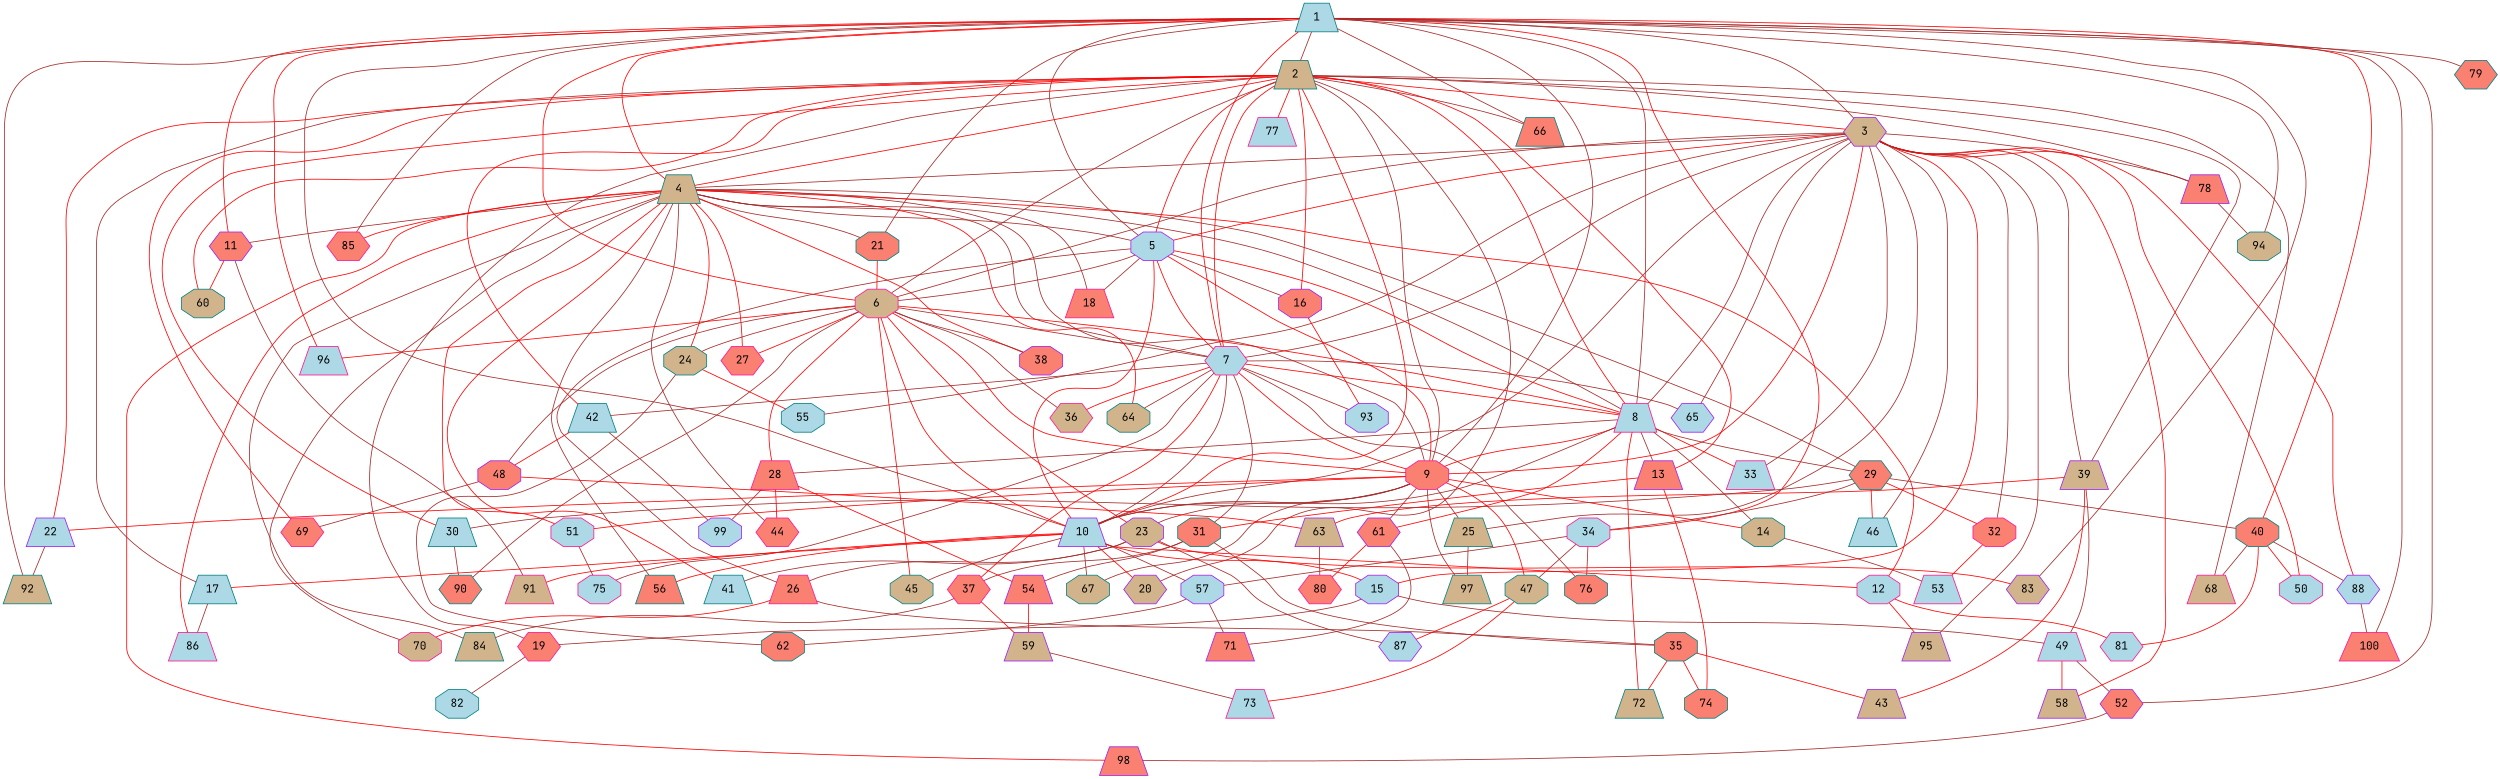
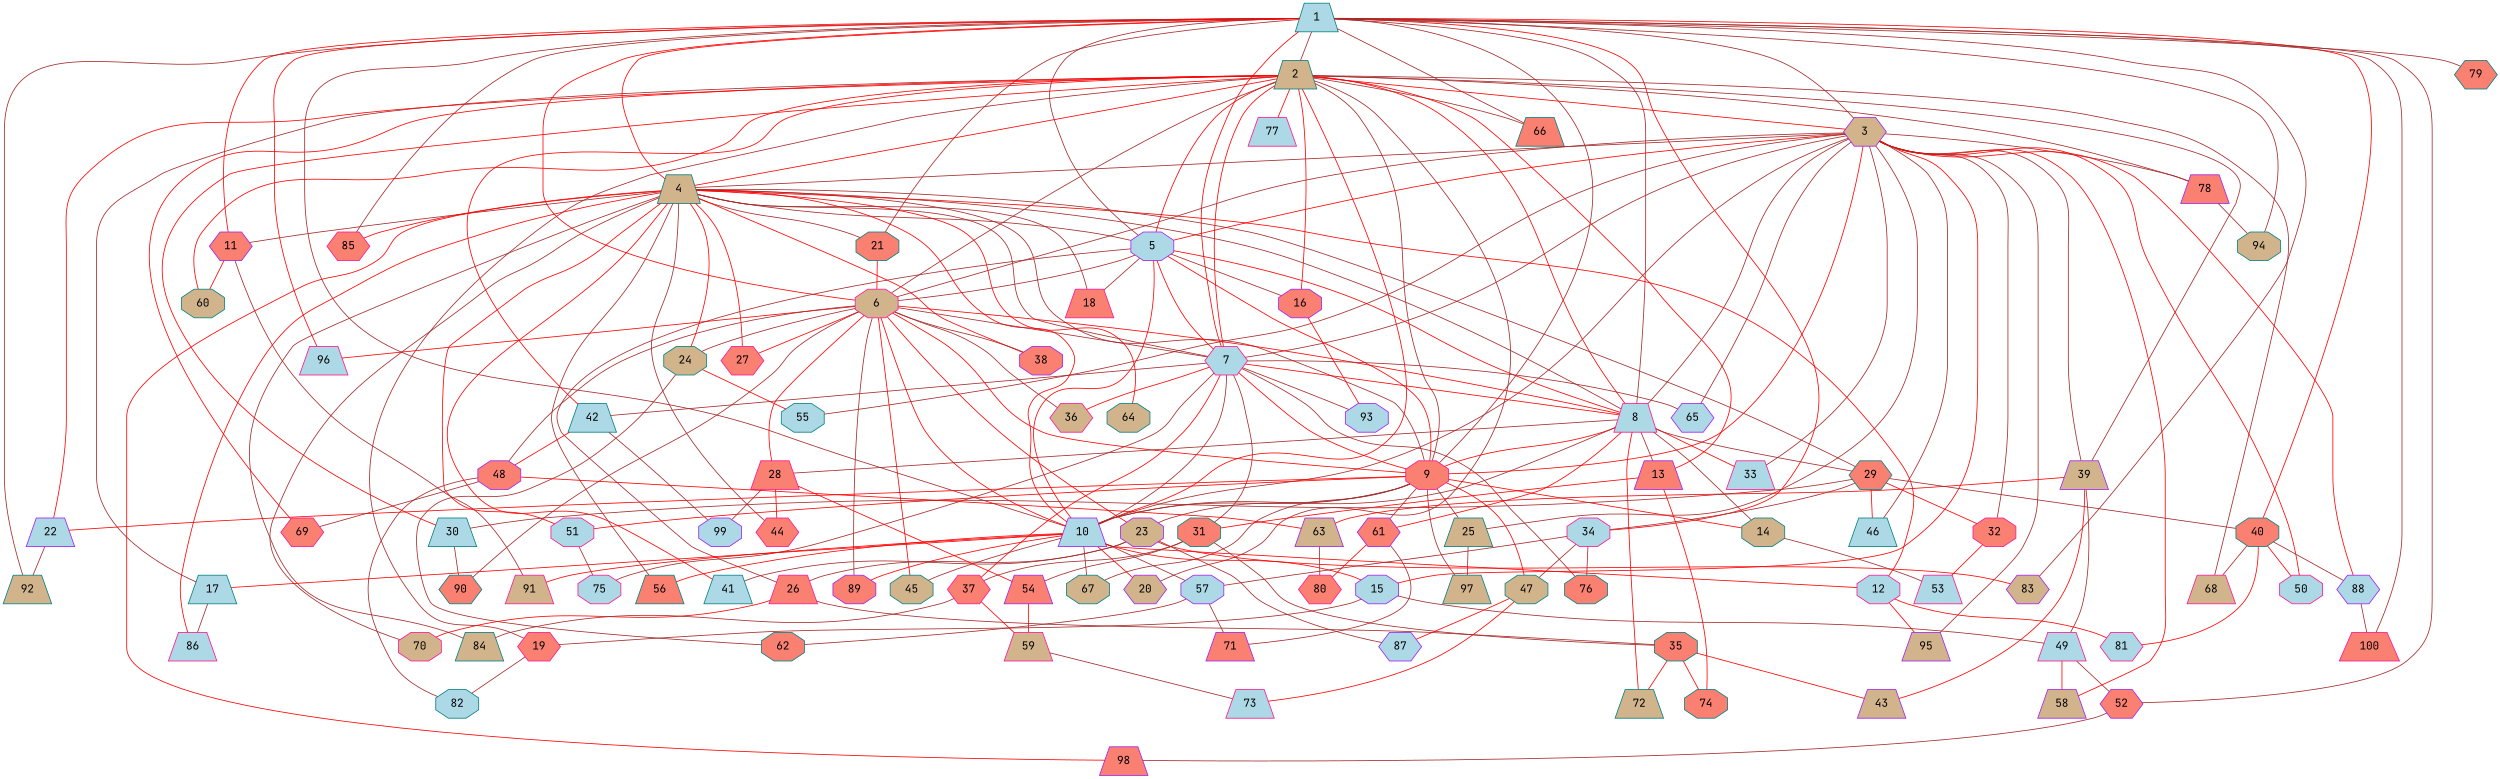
edge "4" -- "10": added
edge "7" -- "64": removed
edge "48" -- "82": added
node "89": added
node "59": color purple -> deeppink
